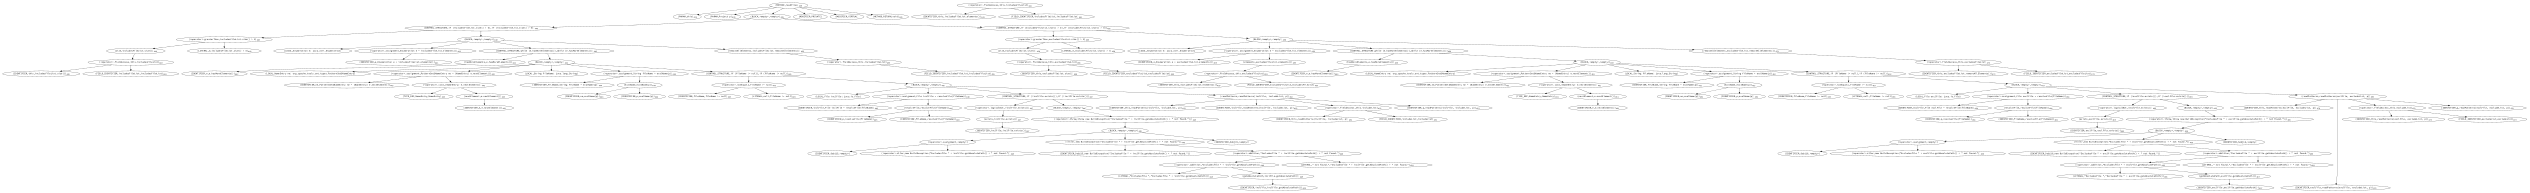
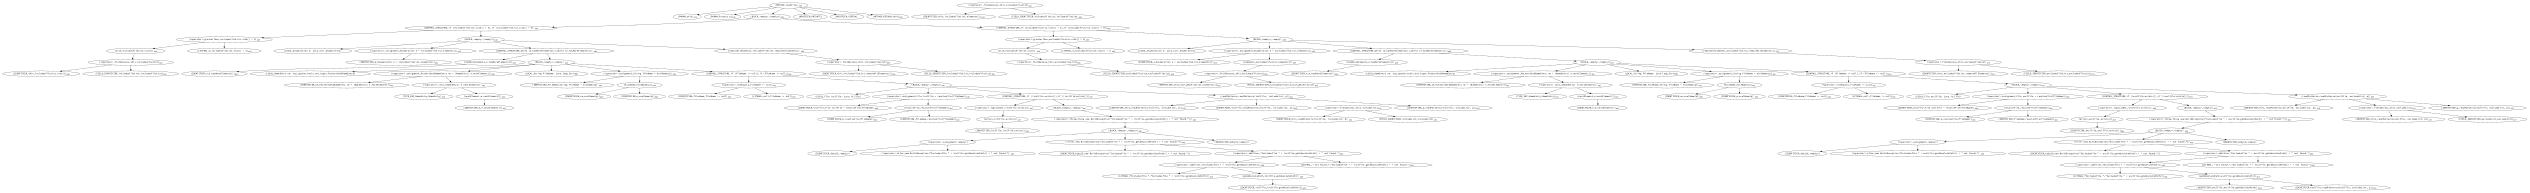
node "(IDENTIFIER,this,includesFileList.removeAllElements())": added
node "(IDENTIFIER,this,excludesFileList.size())": removed
edge "(readPatterns,readPatterns(inclFile, includeList, p))" -> "(<operator>.fieldAccess,this.includeList)": removed
edge "(readPatterns,readPatterns(exclFile, excludeList, p))" -> "(IDENTIFIER,exclFile,readPatterns(exclFile, excludeList, p))": now "(getAbsolutePath,exclFile.getAbsolutePath())" -> "(IDENTIFIER,exclFile,readPatterns(exclFile, excludeList, p))"
